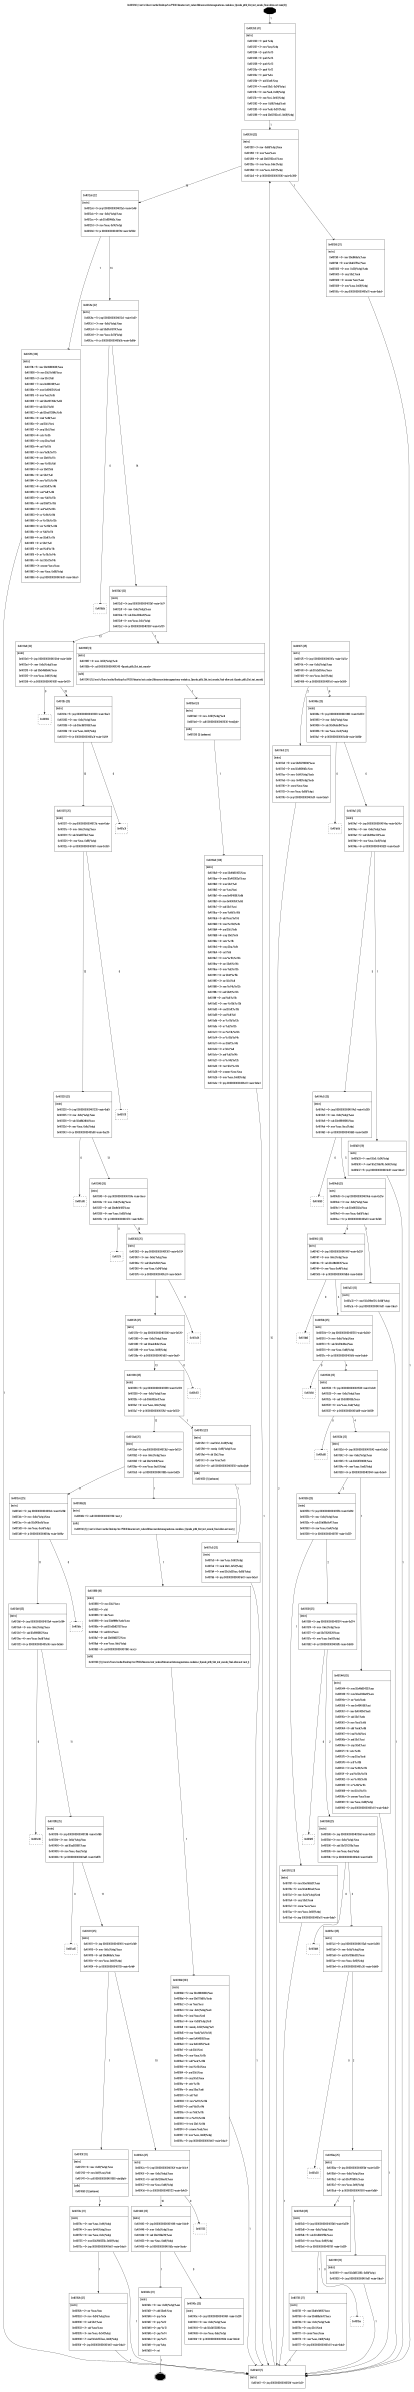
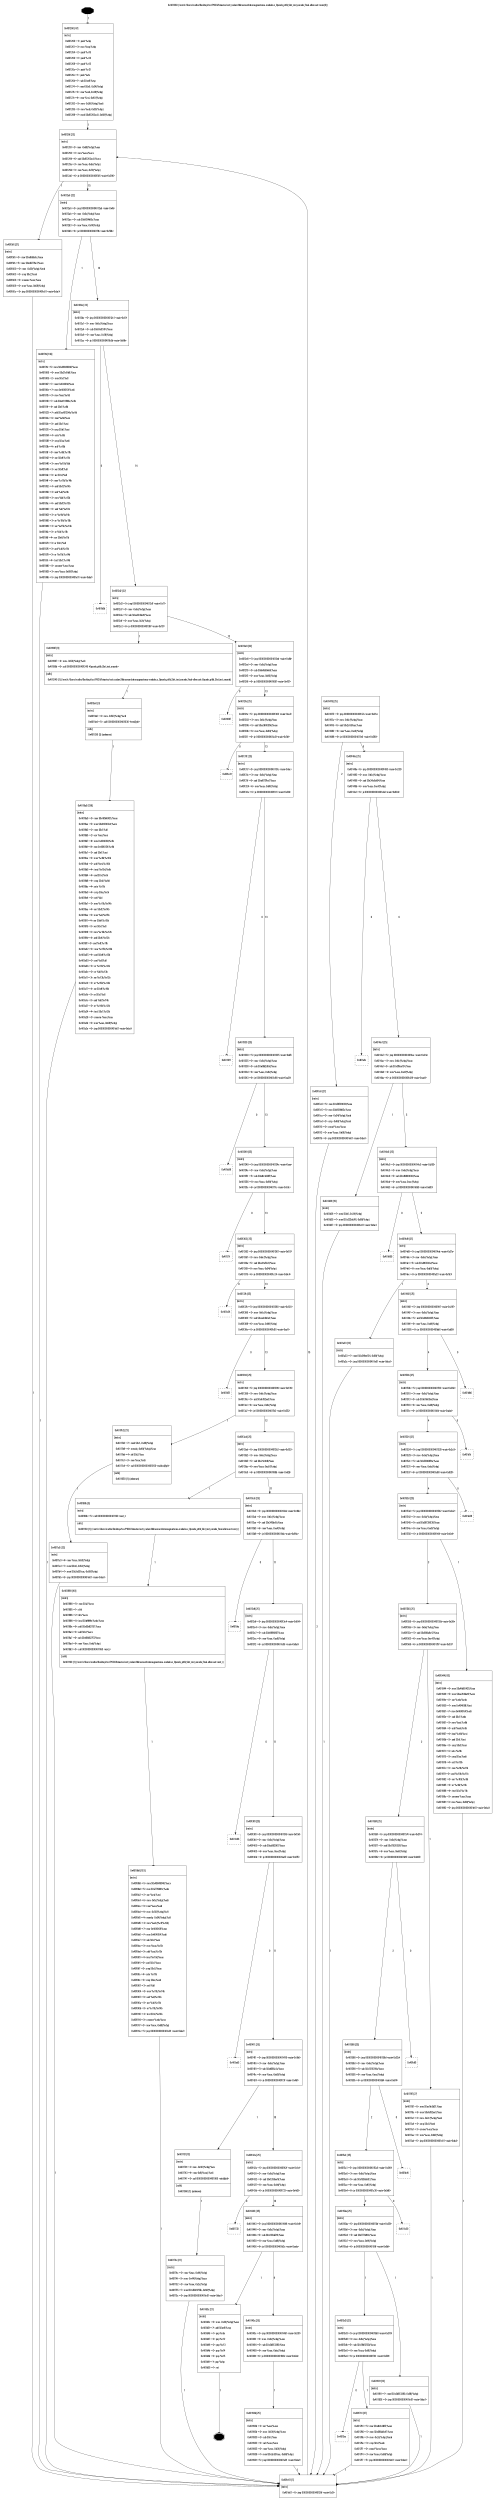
edge "0x40174c [21]" -> "0x40192b [25]": now "0x40145c [25]" -> "0x40192b [25]"
